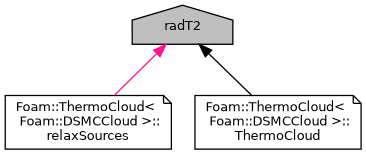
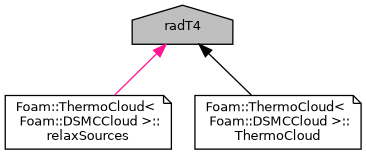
node "radT2": label "radT2" -> "radT4"
